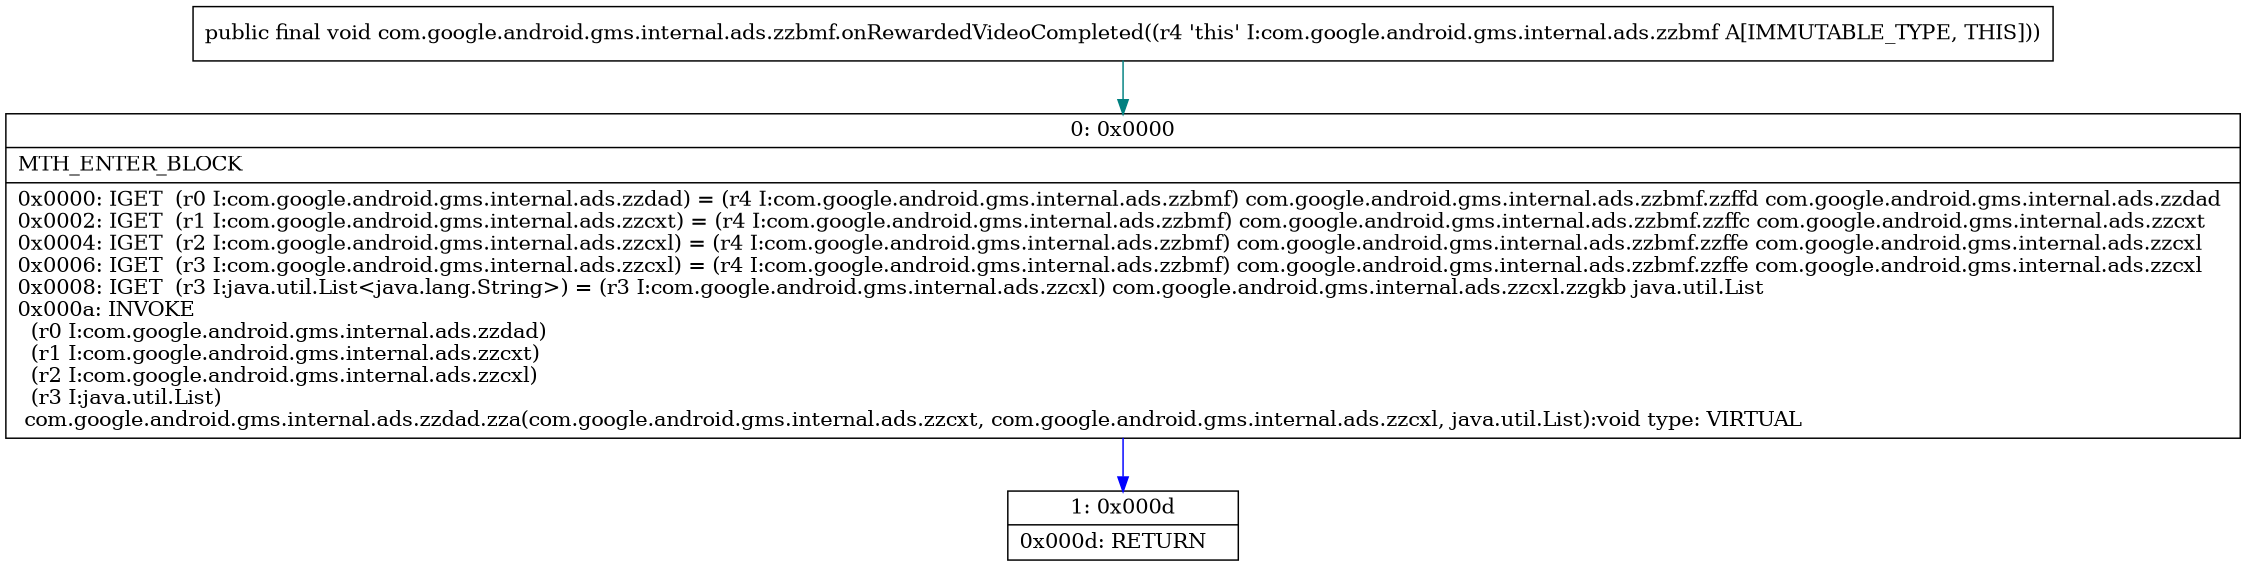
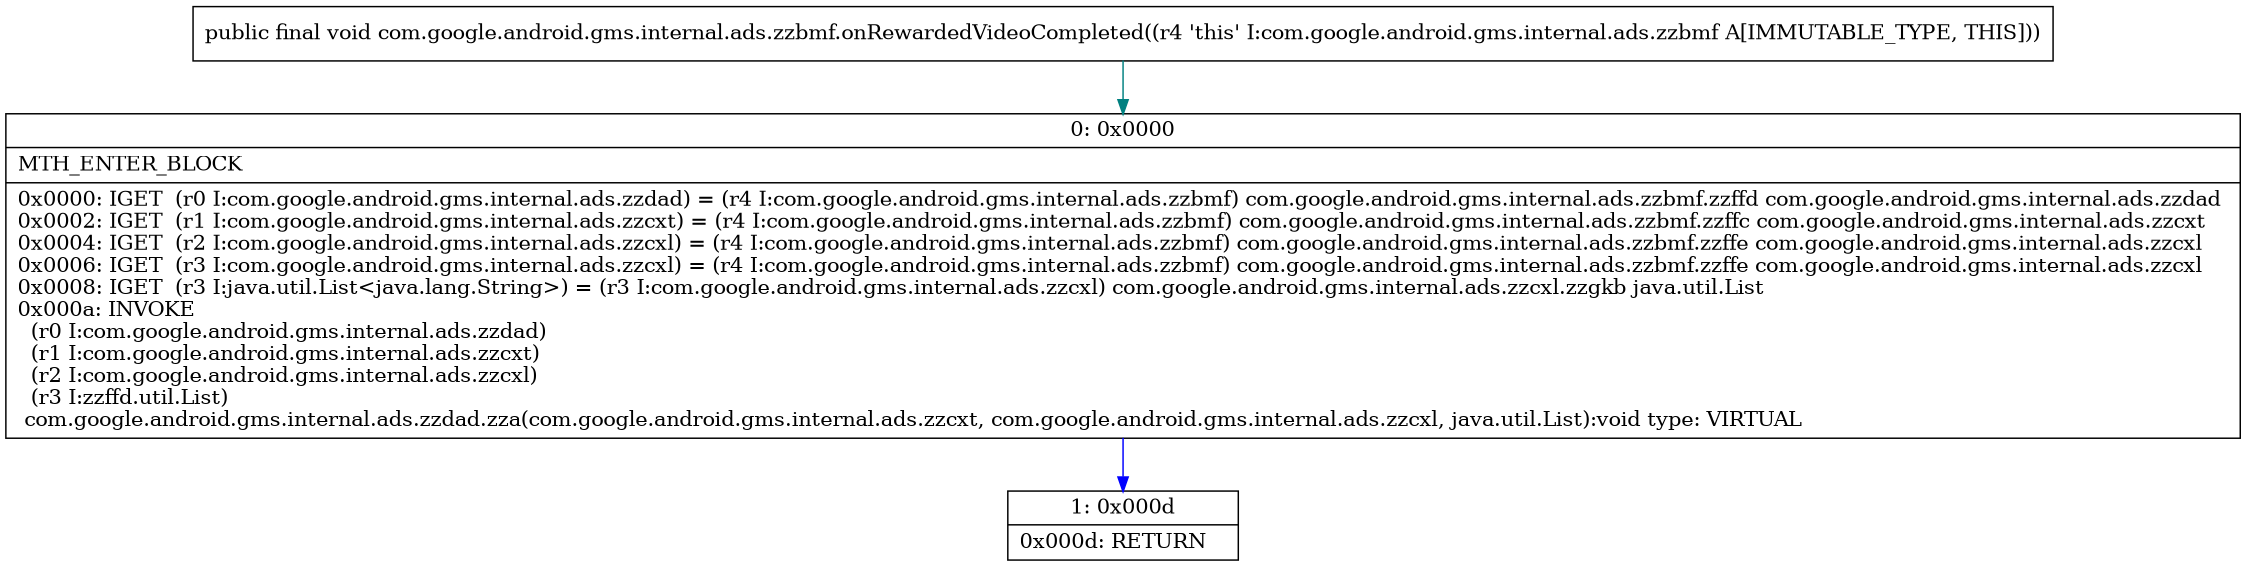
node "0: 0x0000": text "(r3 I:java.util.List)" -> "(r3 I:zzffd.util.List)"
